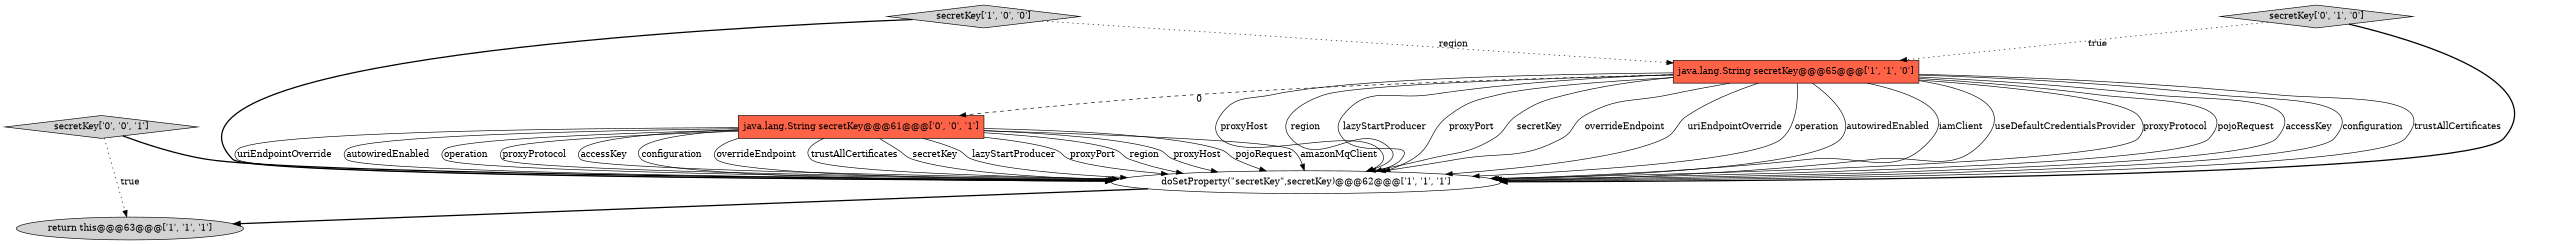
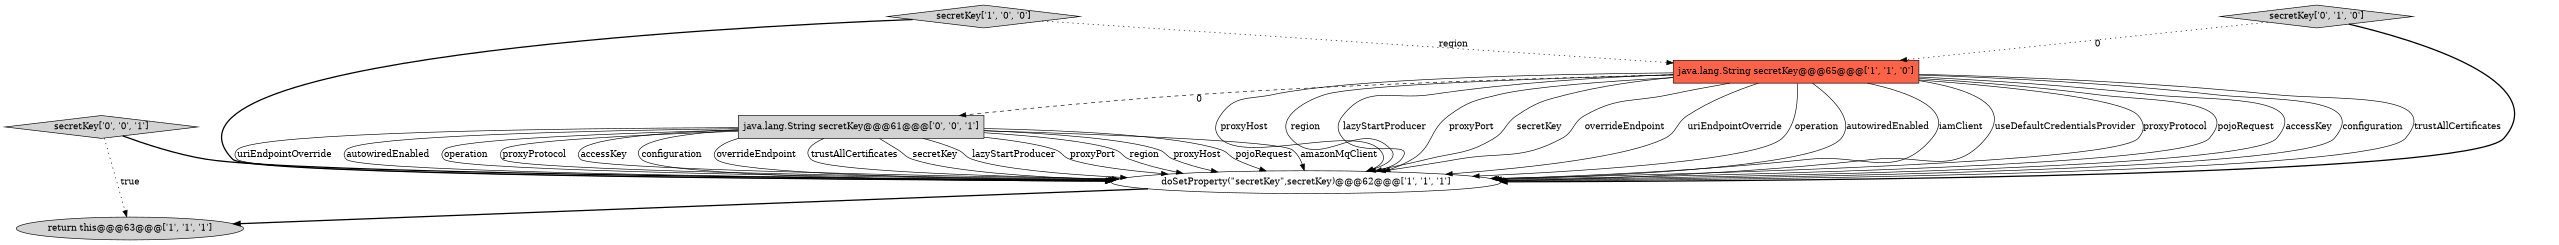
edge "secretKey['0', '1', '0']" -> "java.lang.String secretKey@@@65@@@['1', '1', '0']": label "true" -> "0"
node "java.lang.String secretKey@@@61@@@['0', '0', '1']": fillcolor tomato -> lightgray
